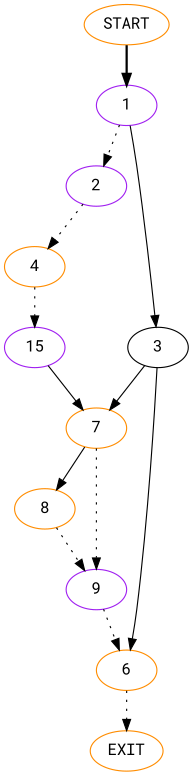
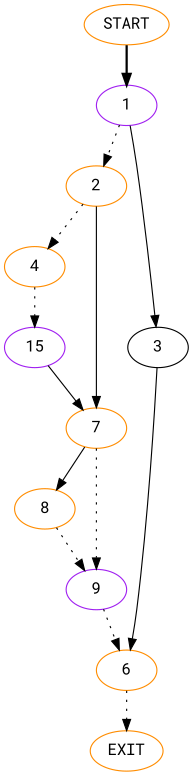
node "2": color purple -> darkorange
edge "3" -> "7": now "2" -> "7"
